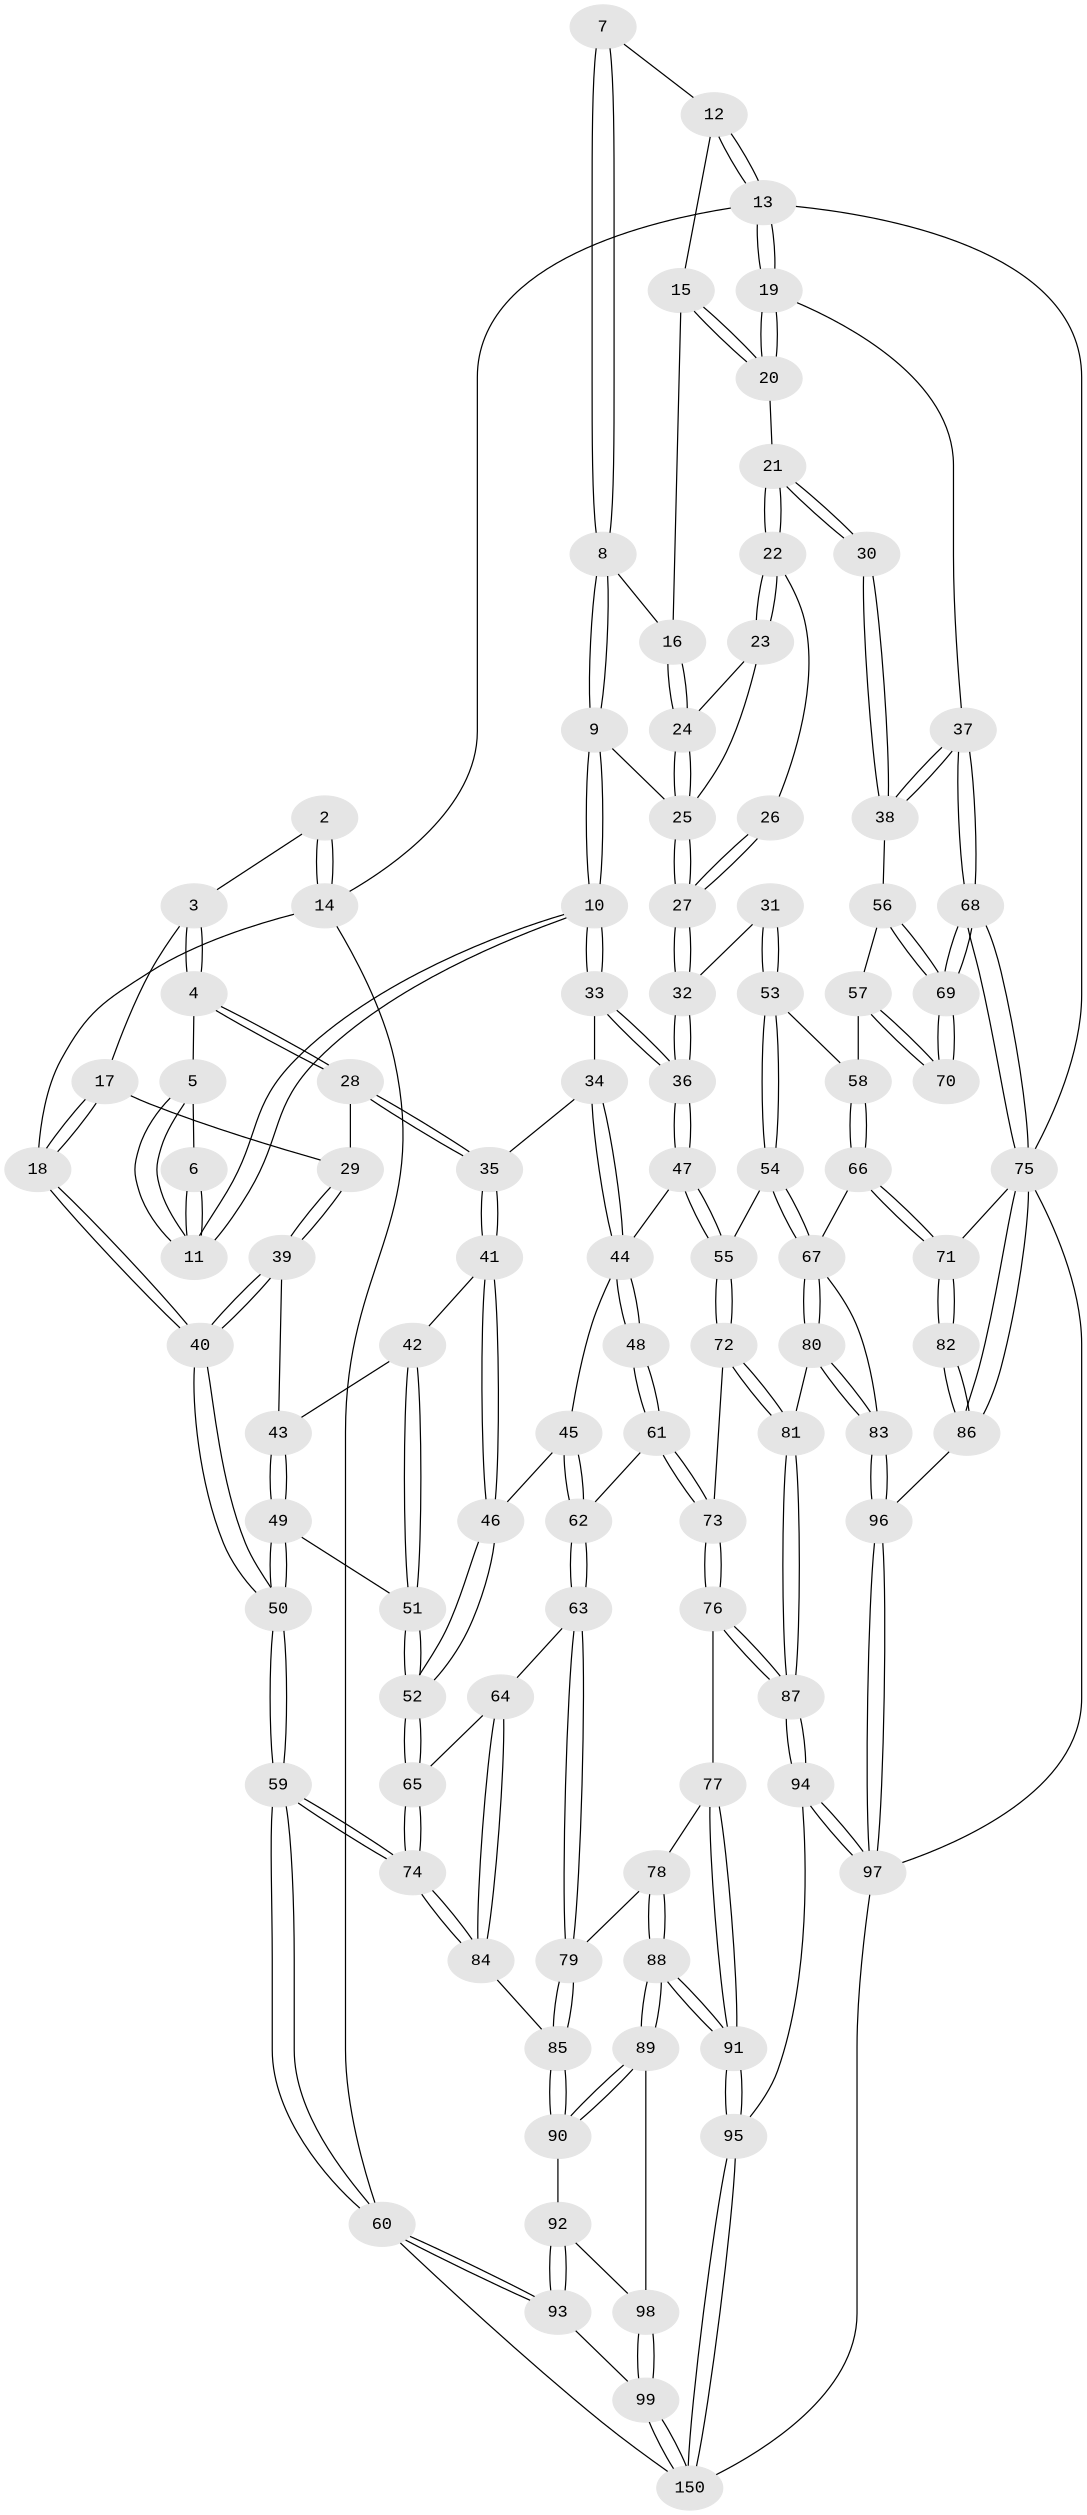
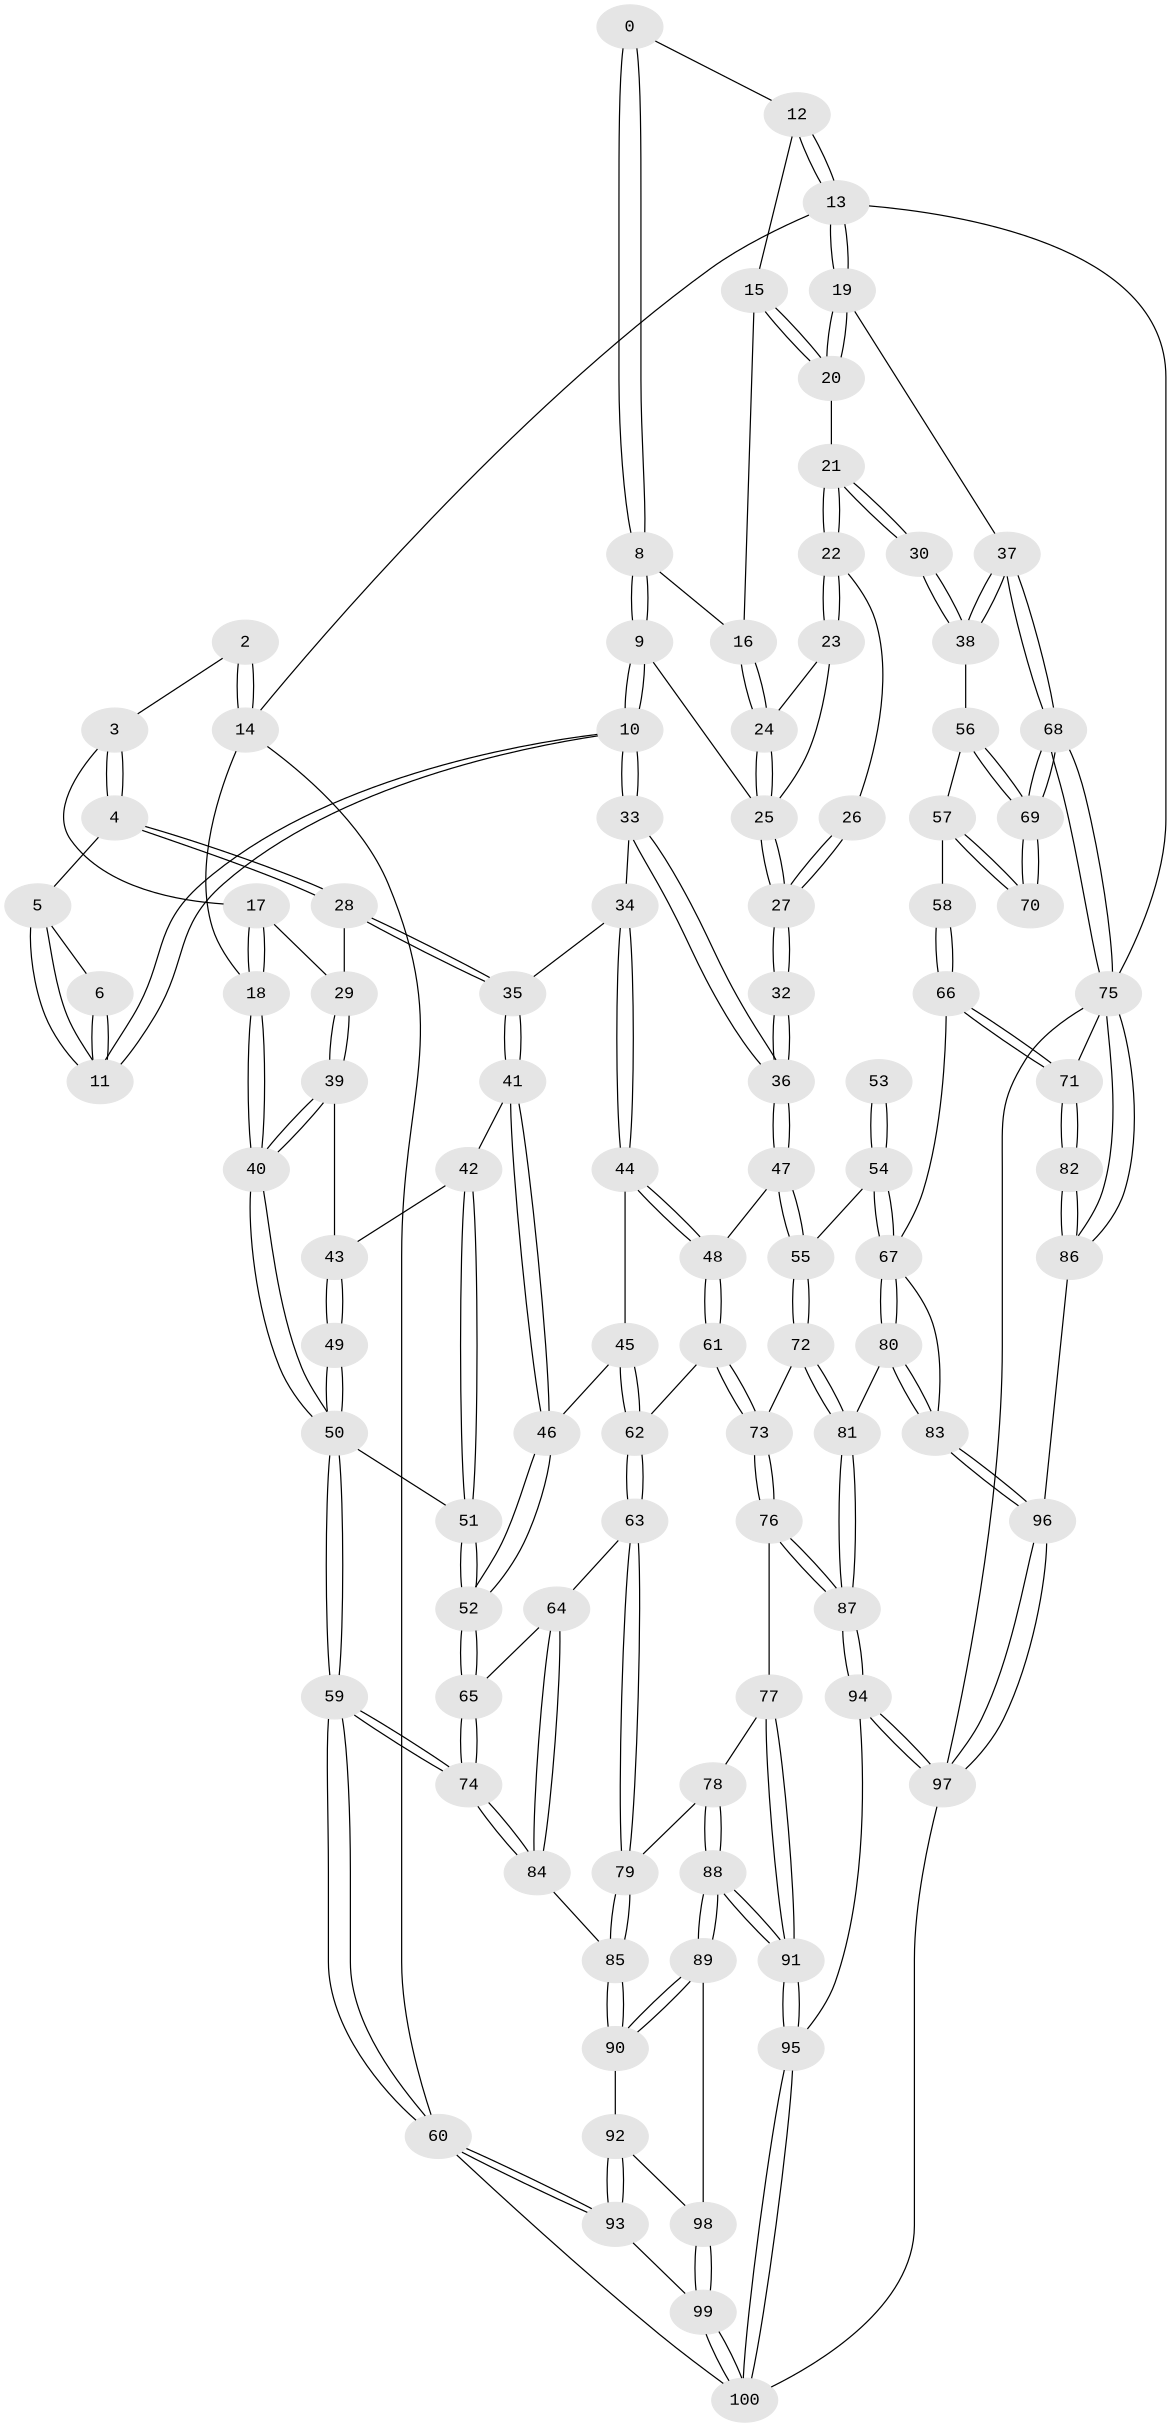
node "7": label "7" -> "0"
node "31": removed
edge "53" -- "58": removed
edge "47" -- "44": now "47" -- "48"
edge "49" -- "51": now "50" -- "51"
node "150": label "150" -> "100"
